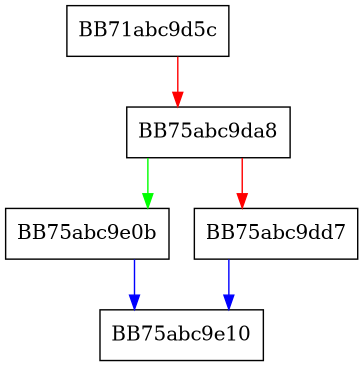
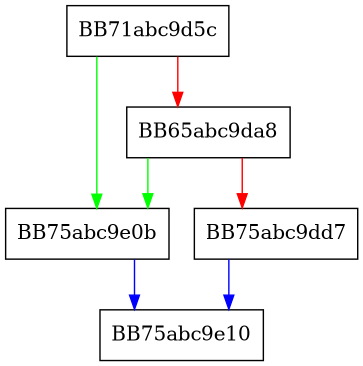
edge "BB71abc9d5c" -> "BB75abc9e0b": added
node "BB75abc9da8": label "BB75abc9da8" -> "BB65abc9da8"
